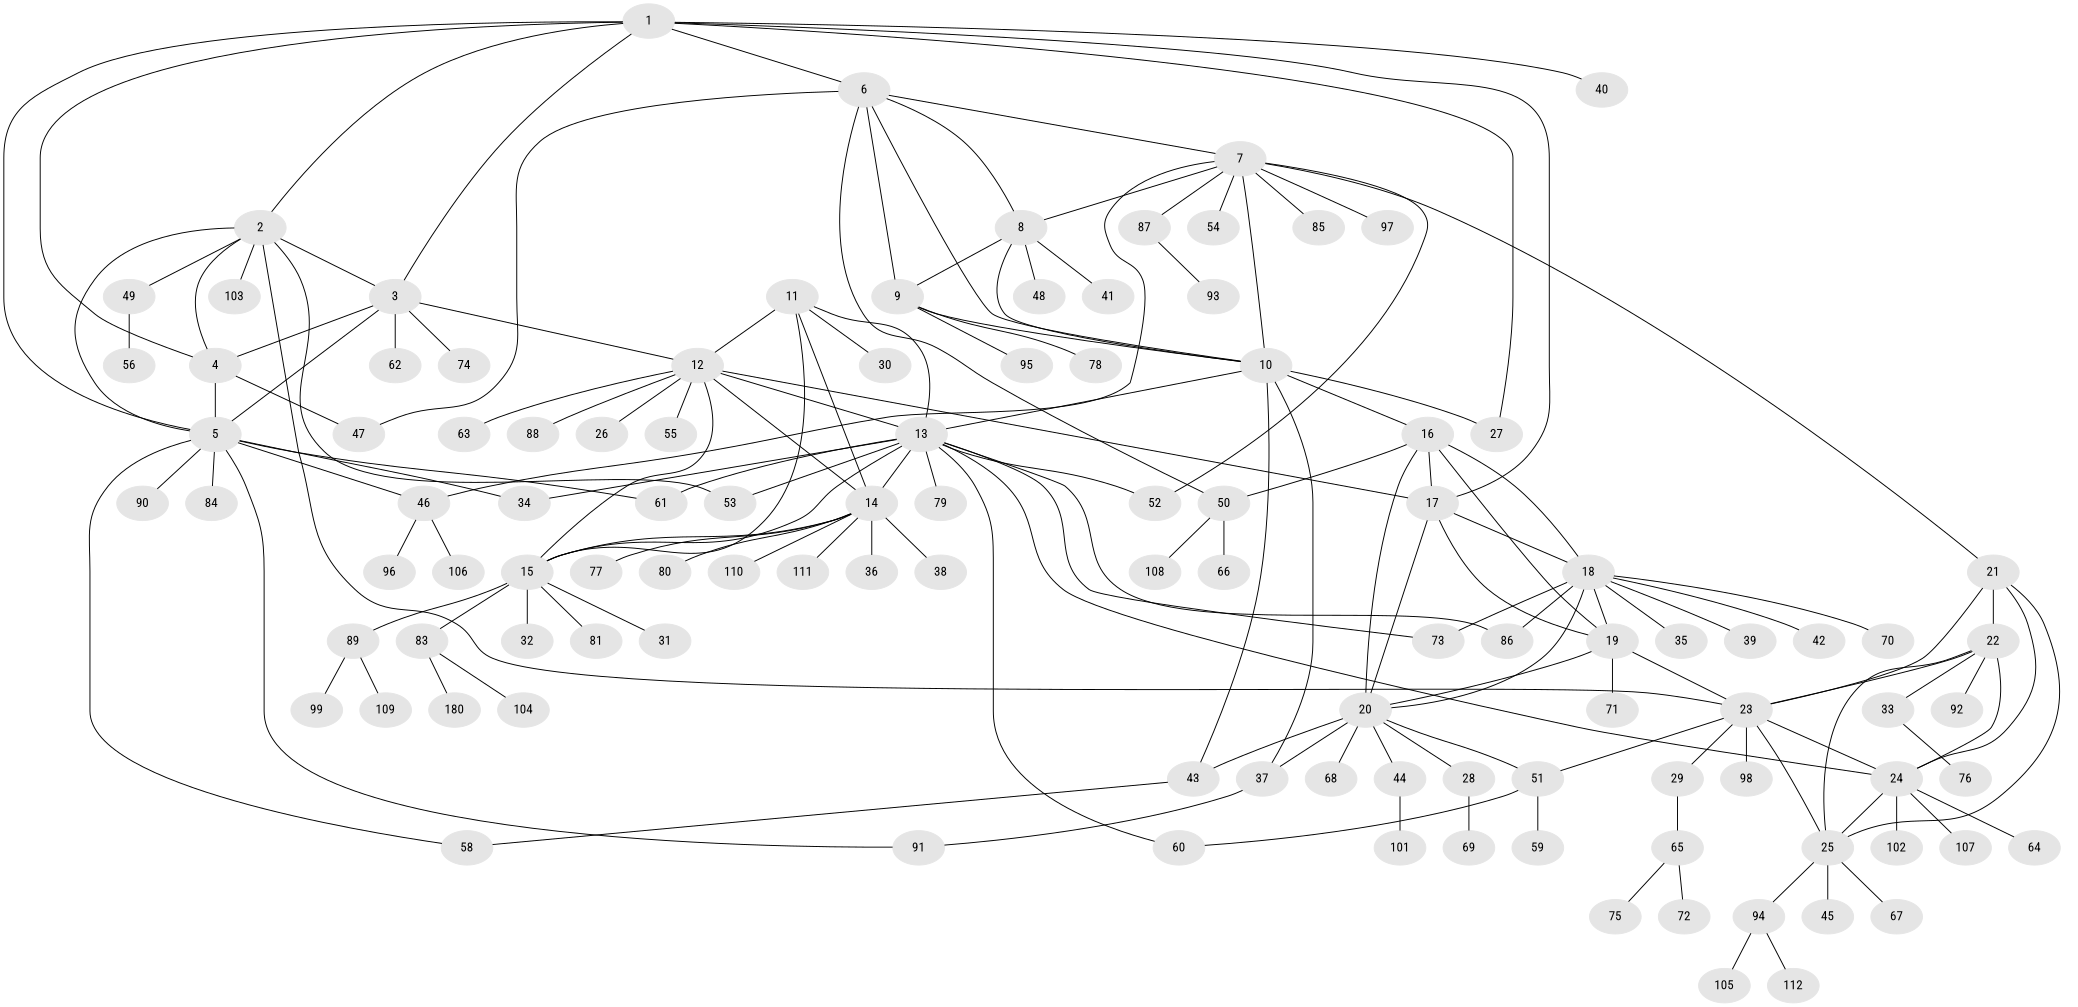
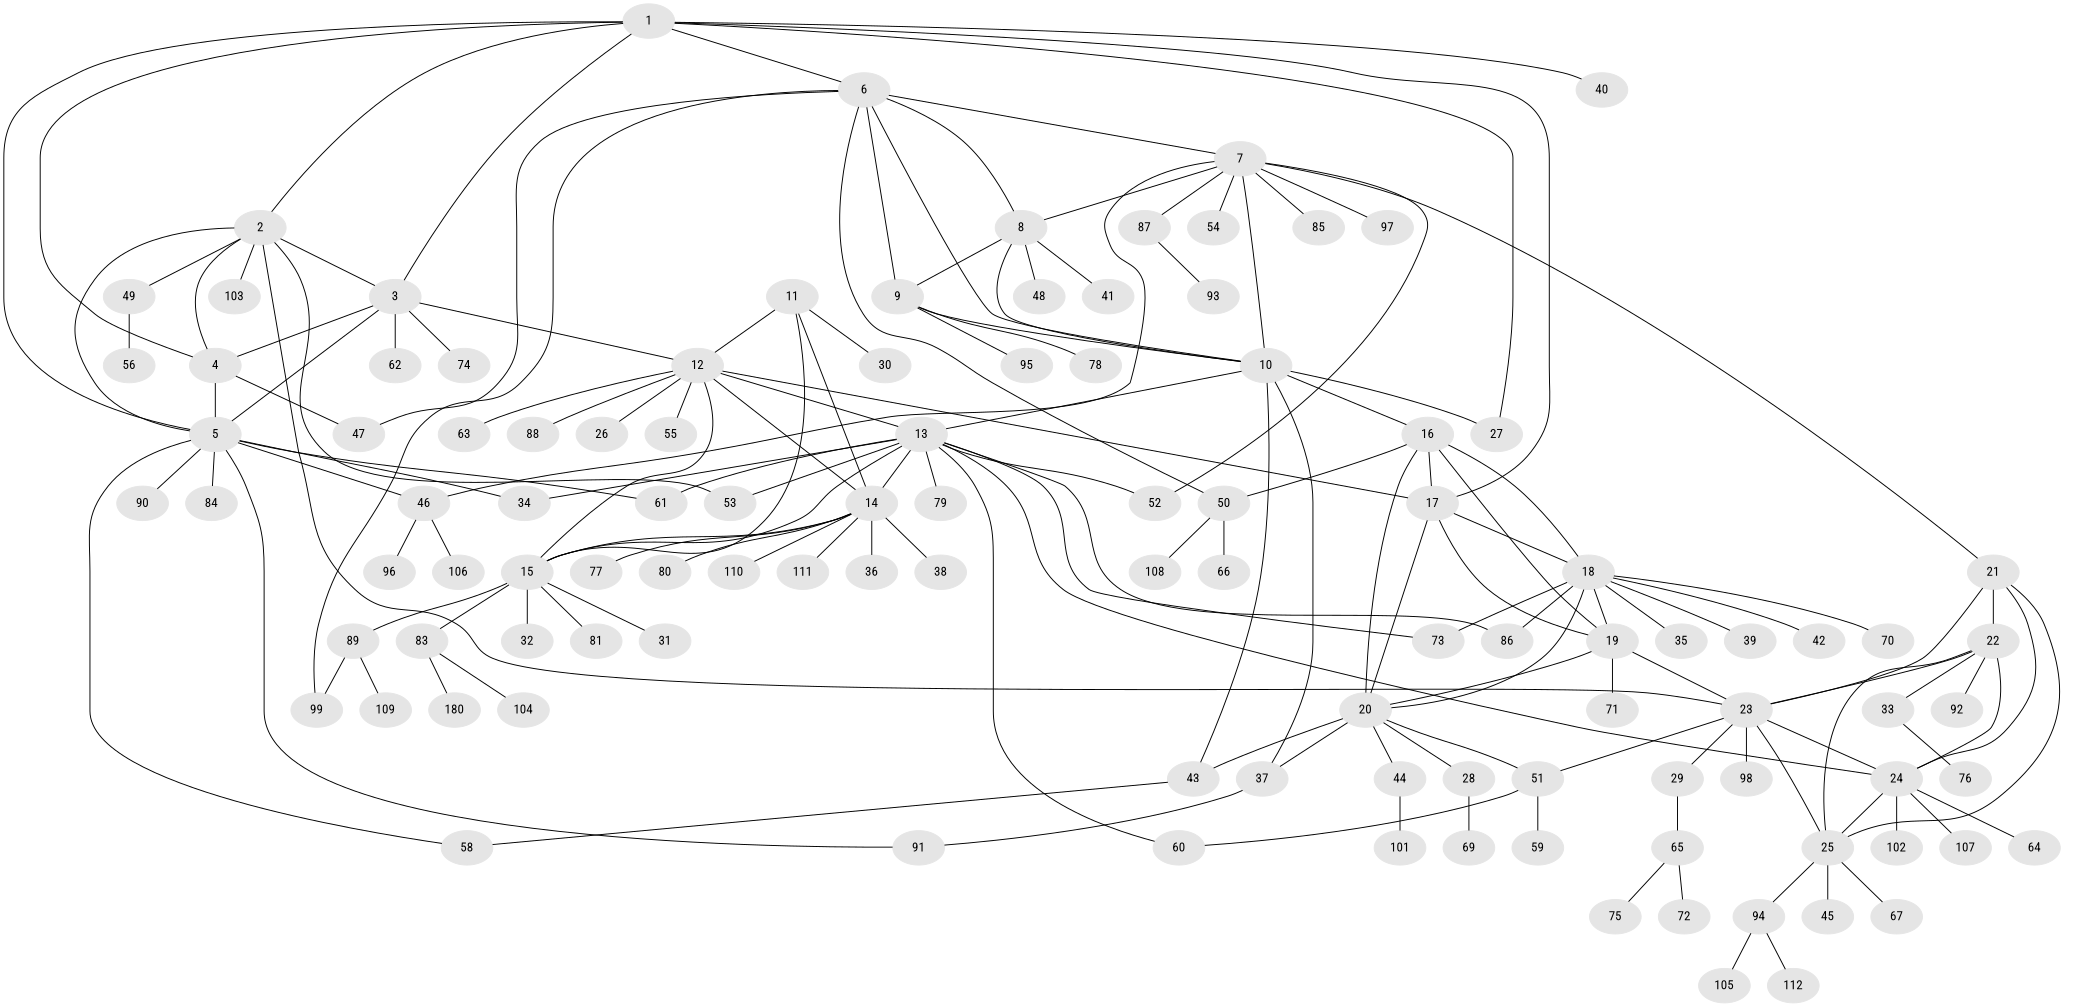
edge "11" -- "13": removed
edge "6" -- "99": added
node "68": removed
